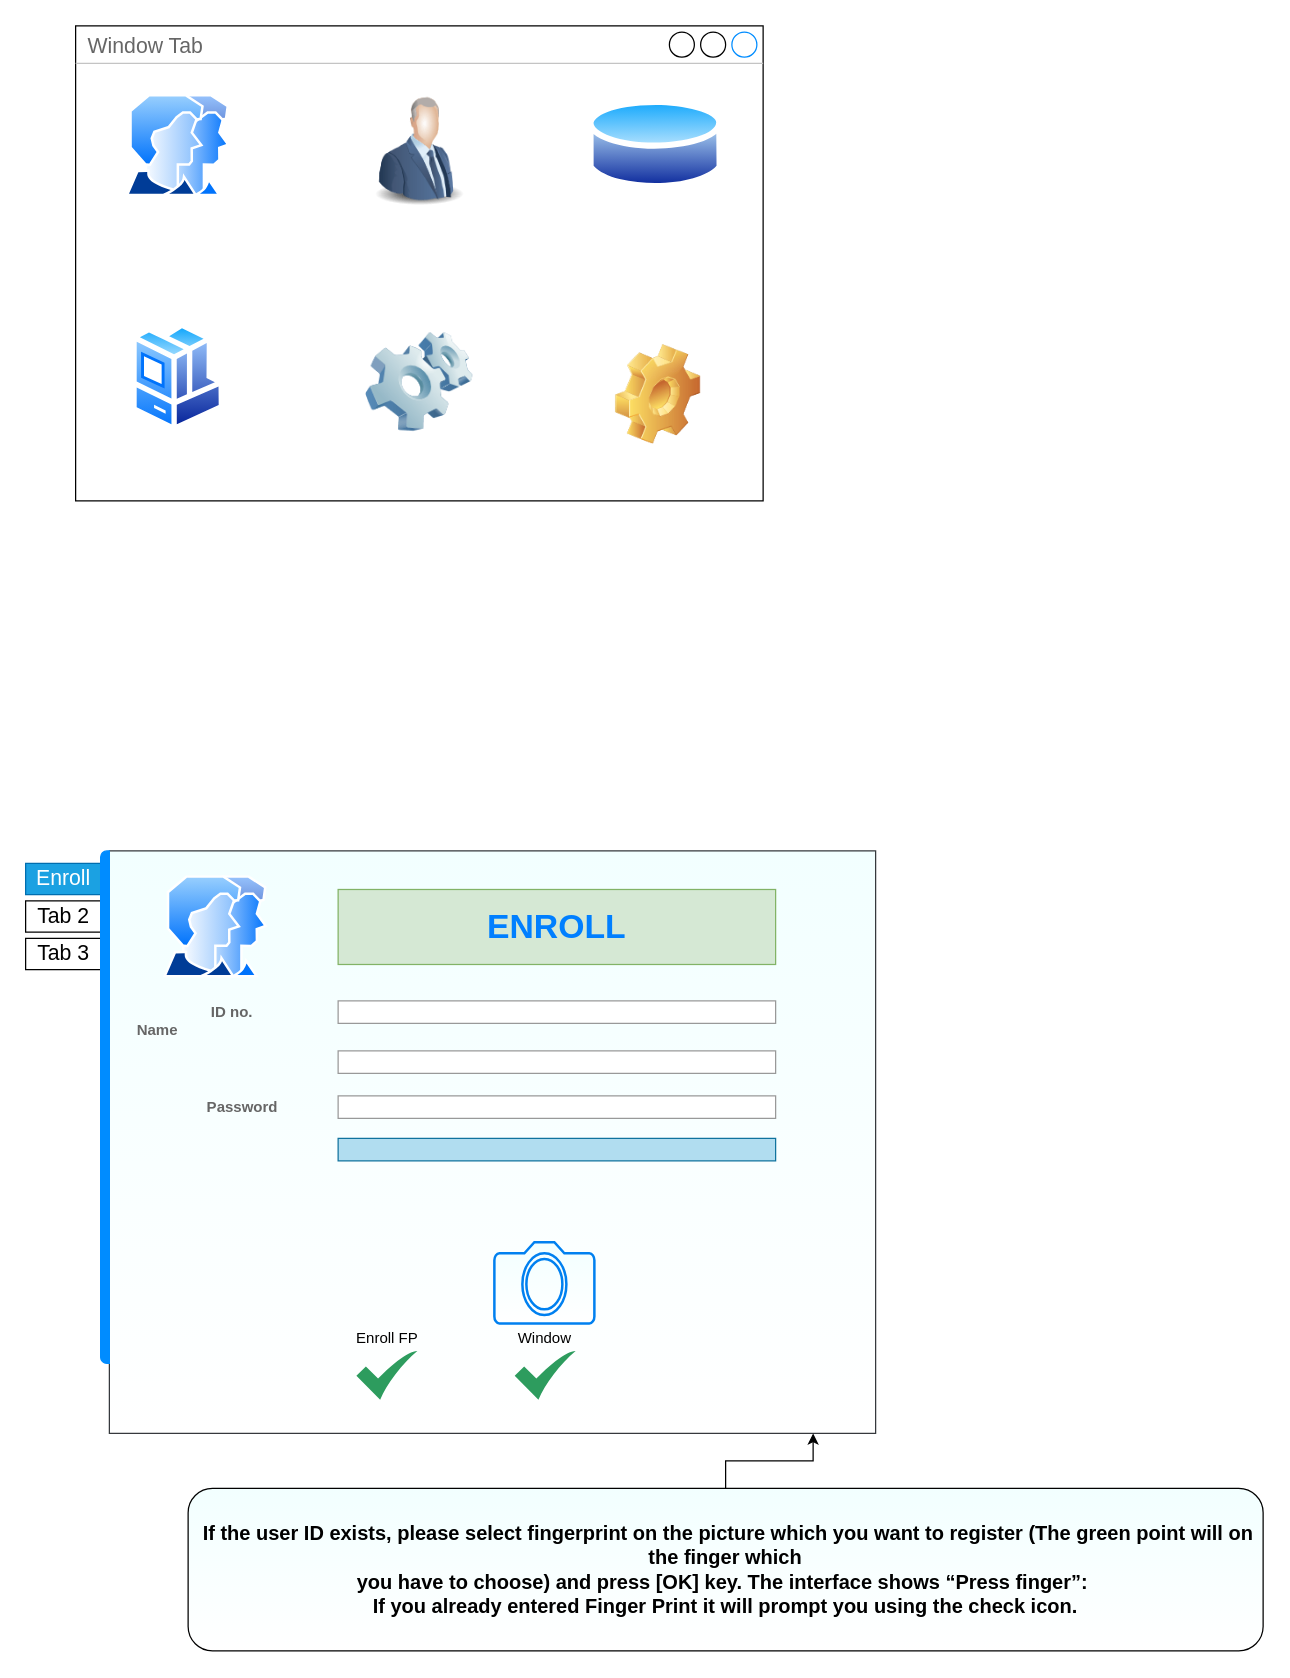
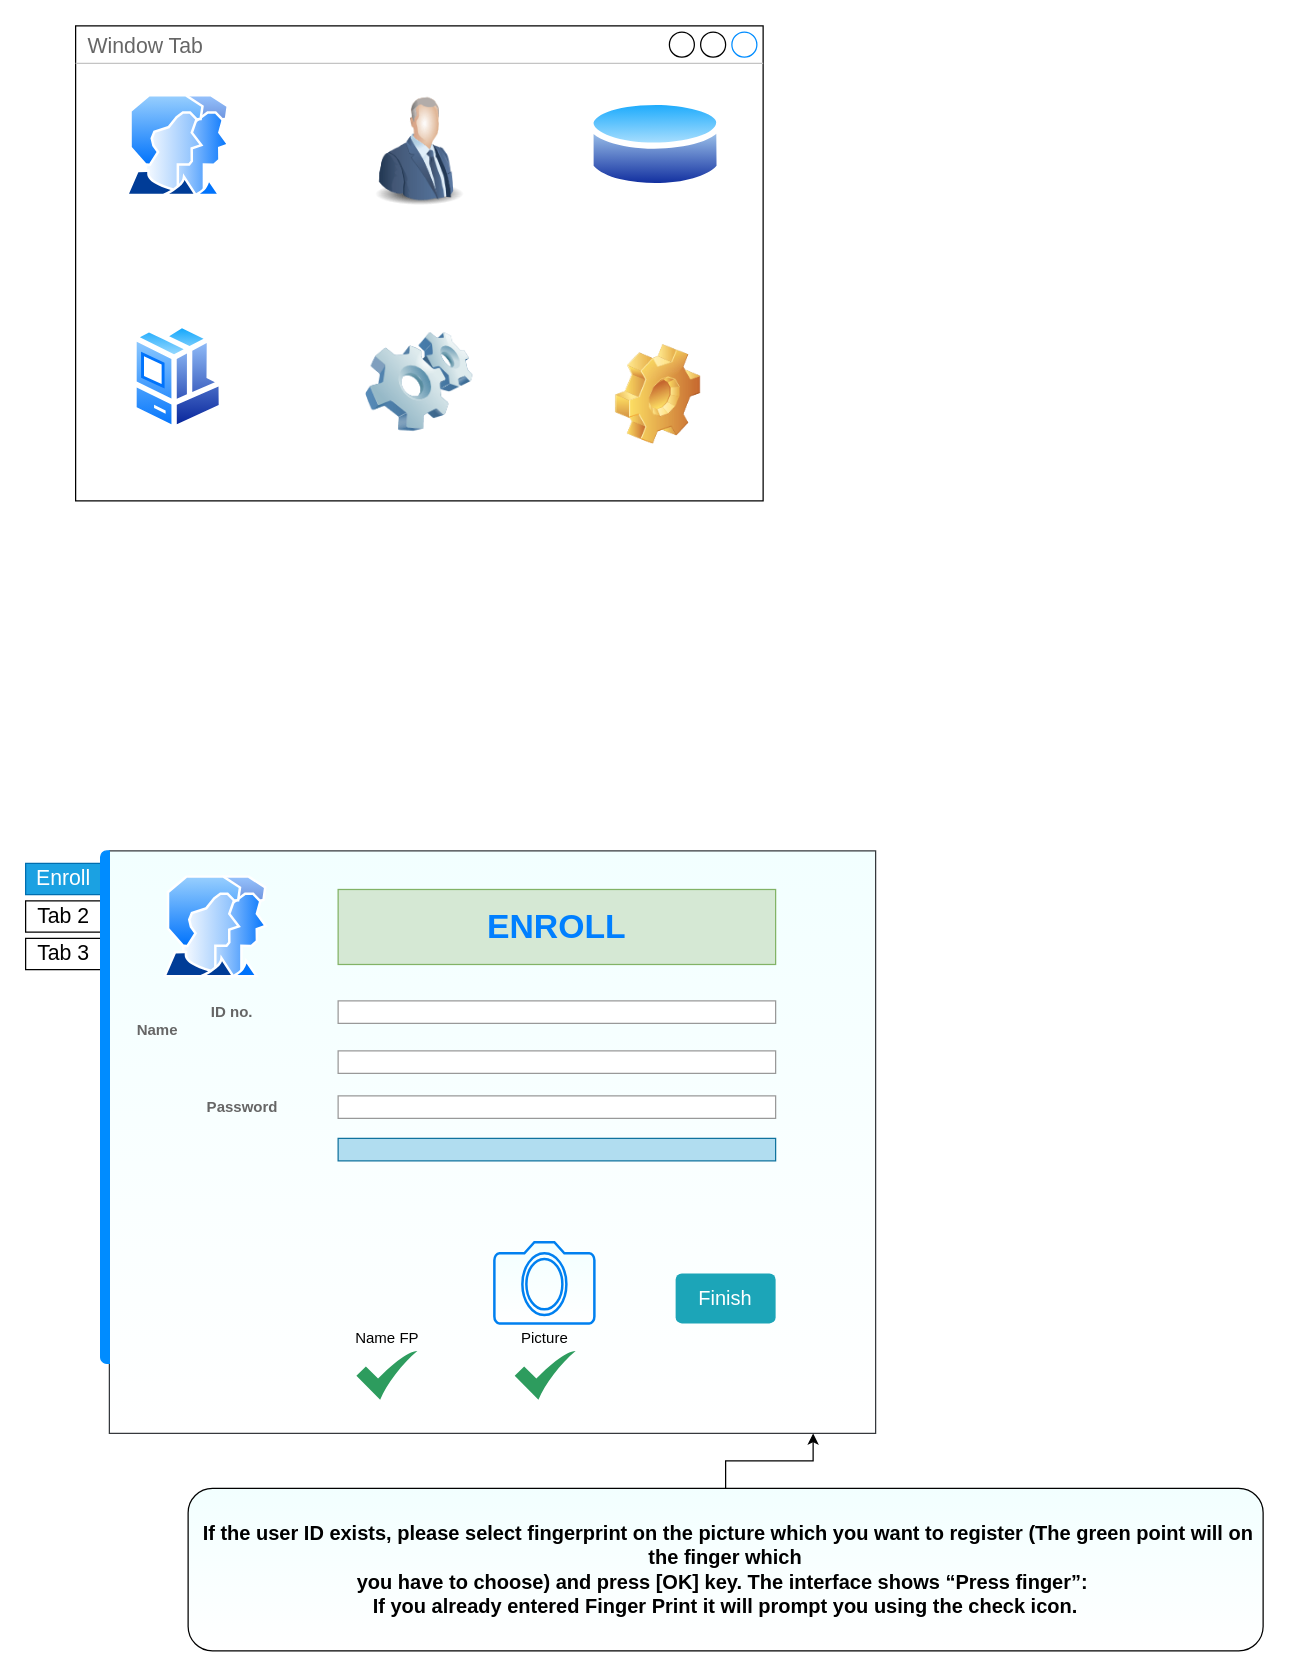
node "Finish": added
node "Enroll FP": label "Enroll FP" -> "Name FP"
node "Window": label "Window" -> "Picture"
